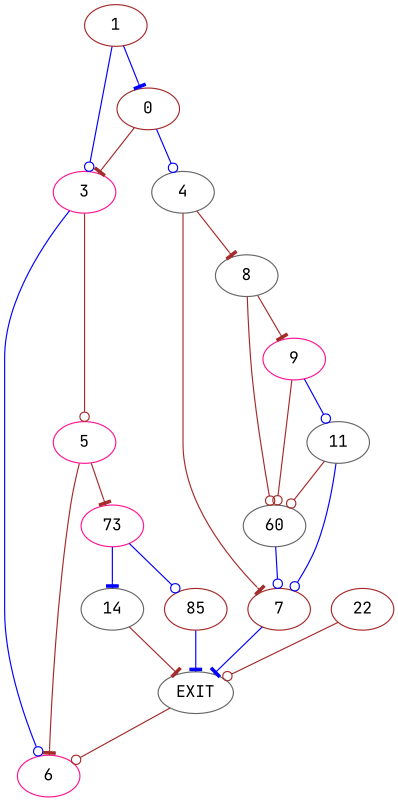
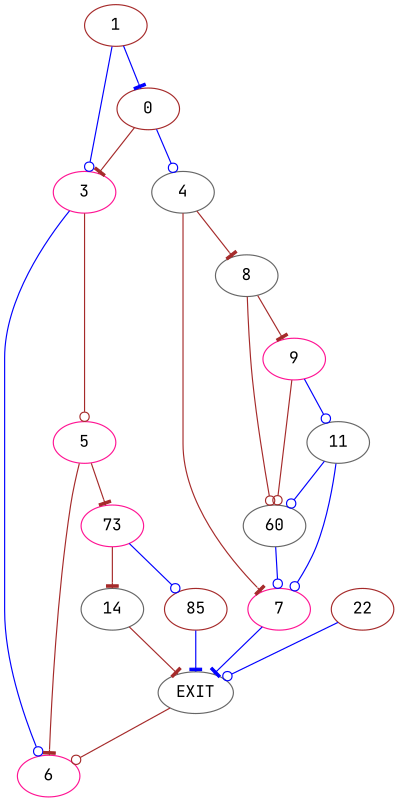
edge "11" -> "60": color brown -> blue
edge "73" -> "14": color blue -> brown
node "7": color brown -> deeppink
edge "22" -> "EXIT": color brown -> blue
